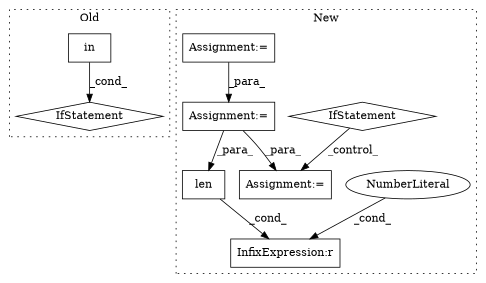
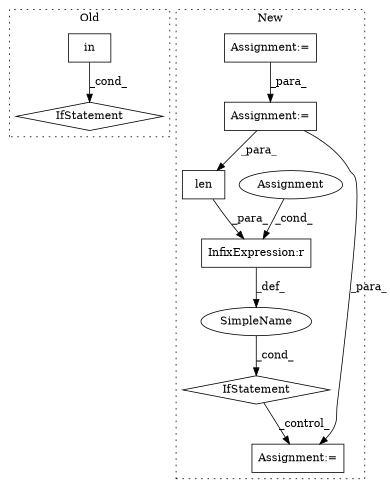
node "NumberLiteral": label "NumberLiteral" -> "Assignment"
edge "len" -> "InfixExpression:r": label "_cond_" -> "_para_"
node "SimpleName": added
